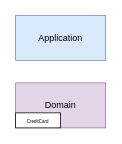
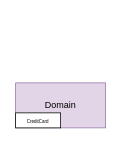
node "Application": removed
